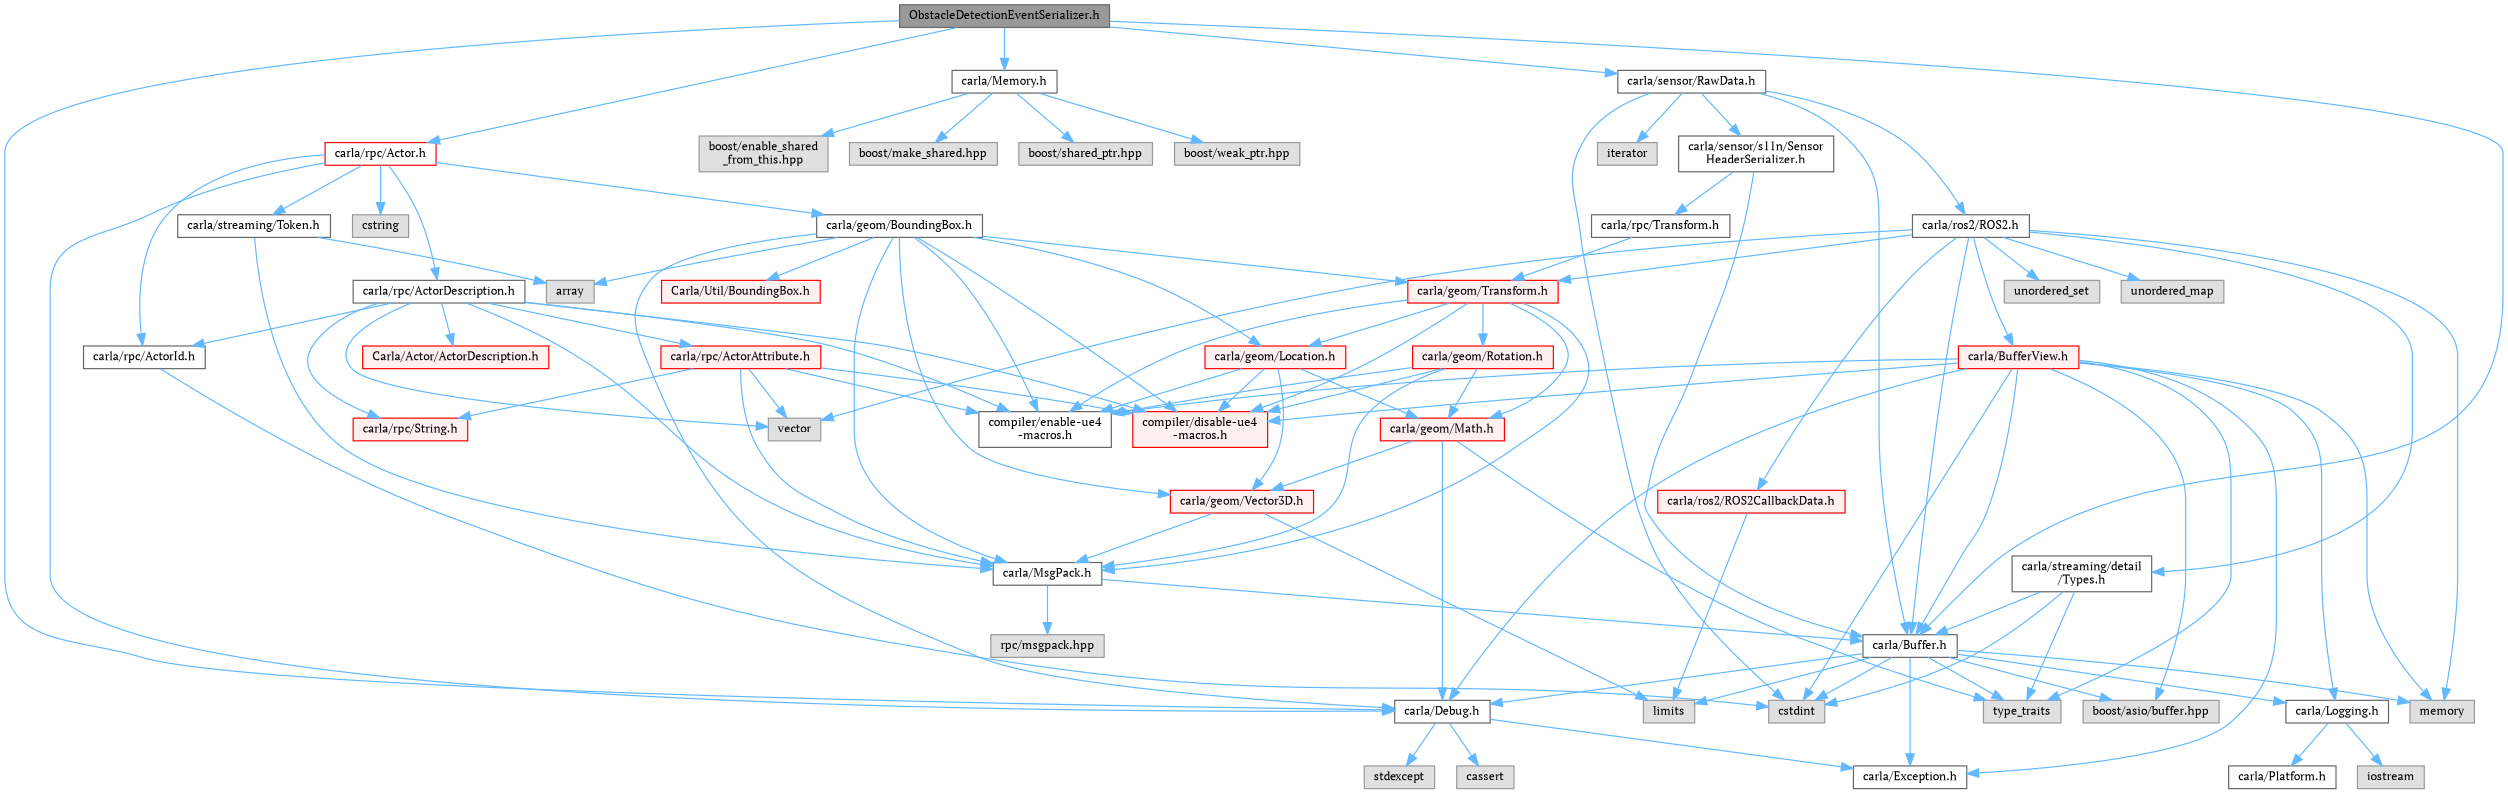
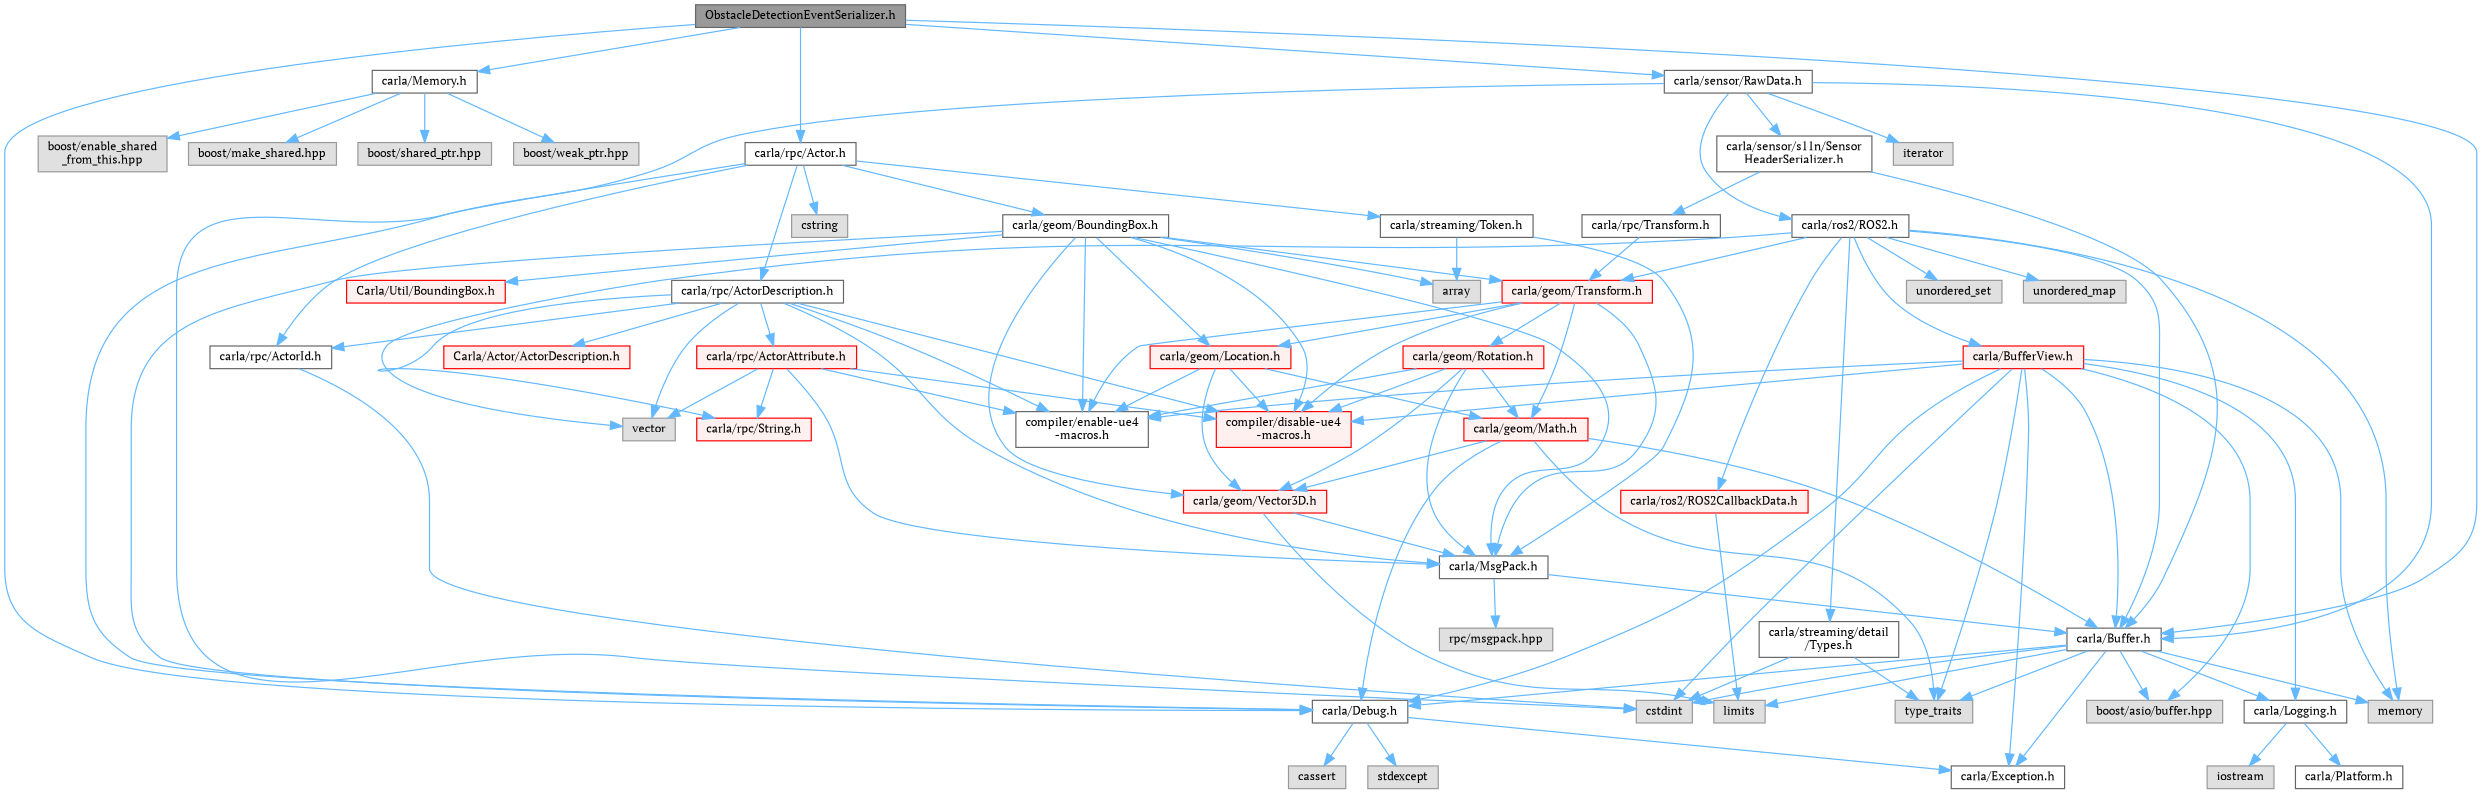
node "carla/rpc/Actor.h": color red -> grey40
edge "carla/geom/Rotation.h" -> "carla/geom/Vector3D.h": added
edge "carla/streaming/detail /Types.h" -> "carla/Buffer.h": now "carla/geom/Math.h" -> "carla/Buffer.h"
